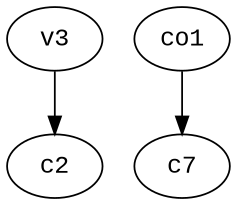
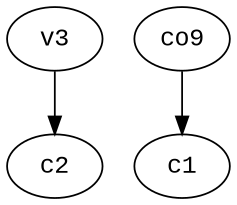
node "co1": label "co1" -> "co9"
node "c7": label "c7" -> "c1"
